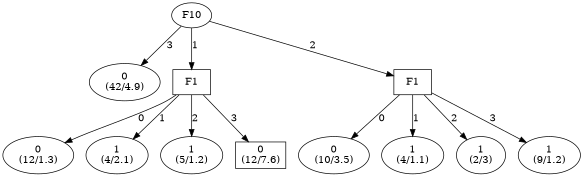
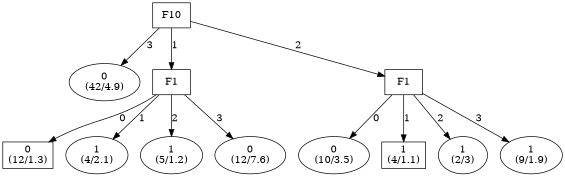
node "F10": shape ellipse -> box
node "0 (12/1.3)": shape ellipse -> box
node "0 (12/7.6)": shape box -> ellipse
node "1 (4/1.1)": shape ellipse -> box
node "1 (9/1.2)": label "1 (9/1.2)" -> "1 (9/1.9)"
